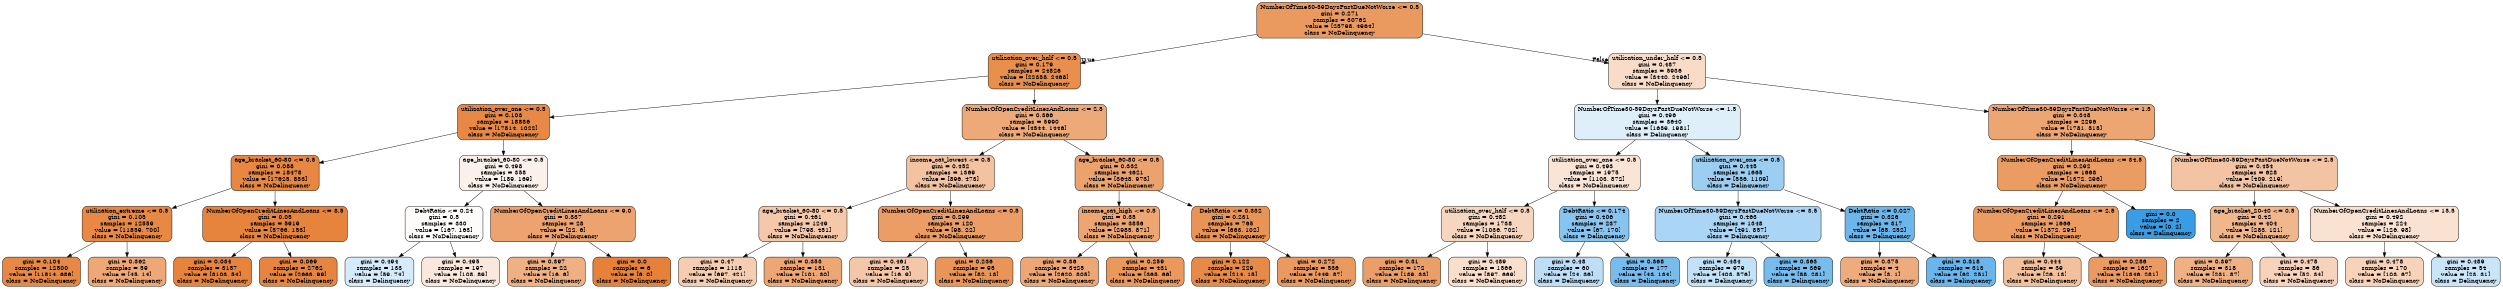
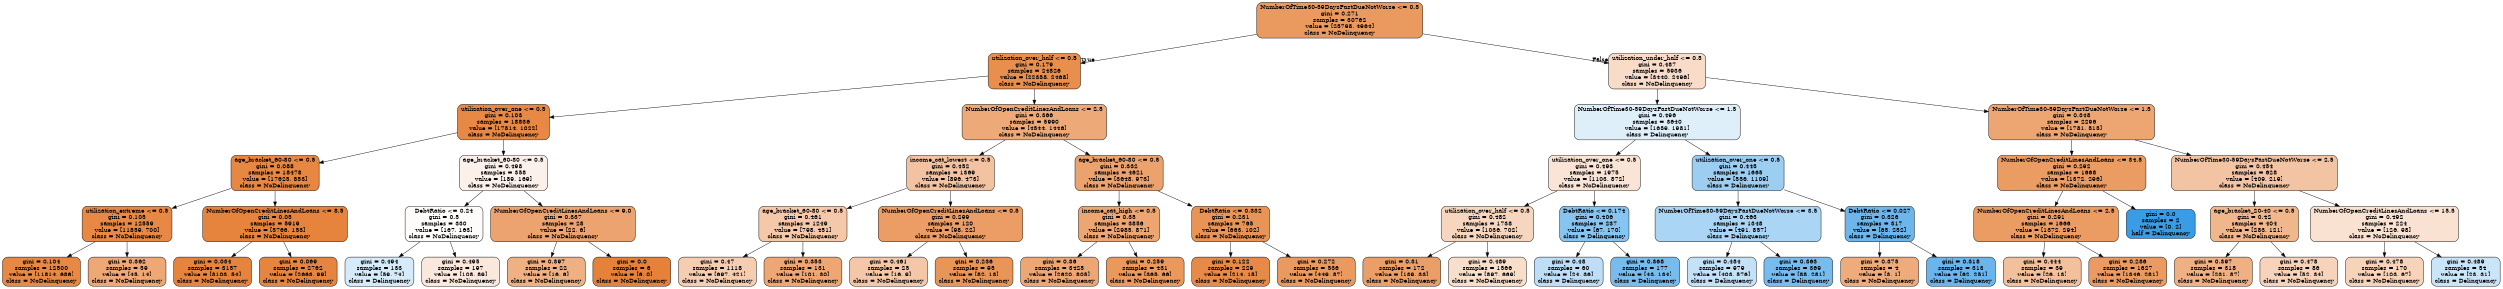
node "gini = 0.0 samples = 2 value = [0, 2] class = Delinquency": label "gini = 0.0 samples = 2 value = [0, 2] class = Delinquency" -> "gini = 0.0 samples = 2 value = [0, 2] half = Delinquency"
